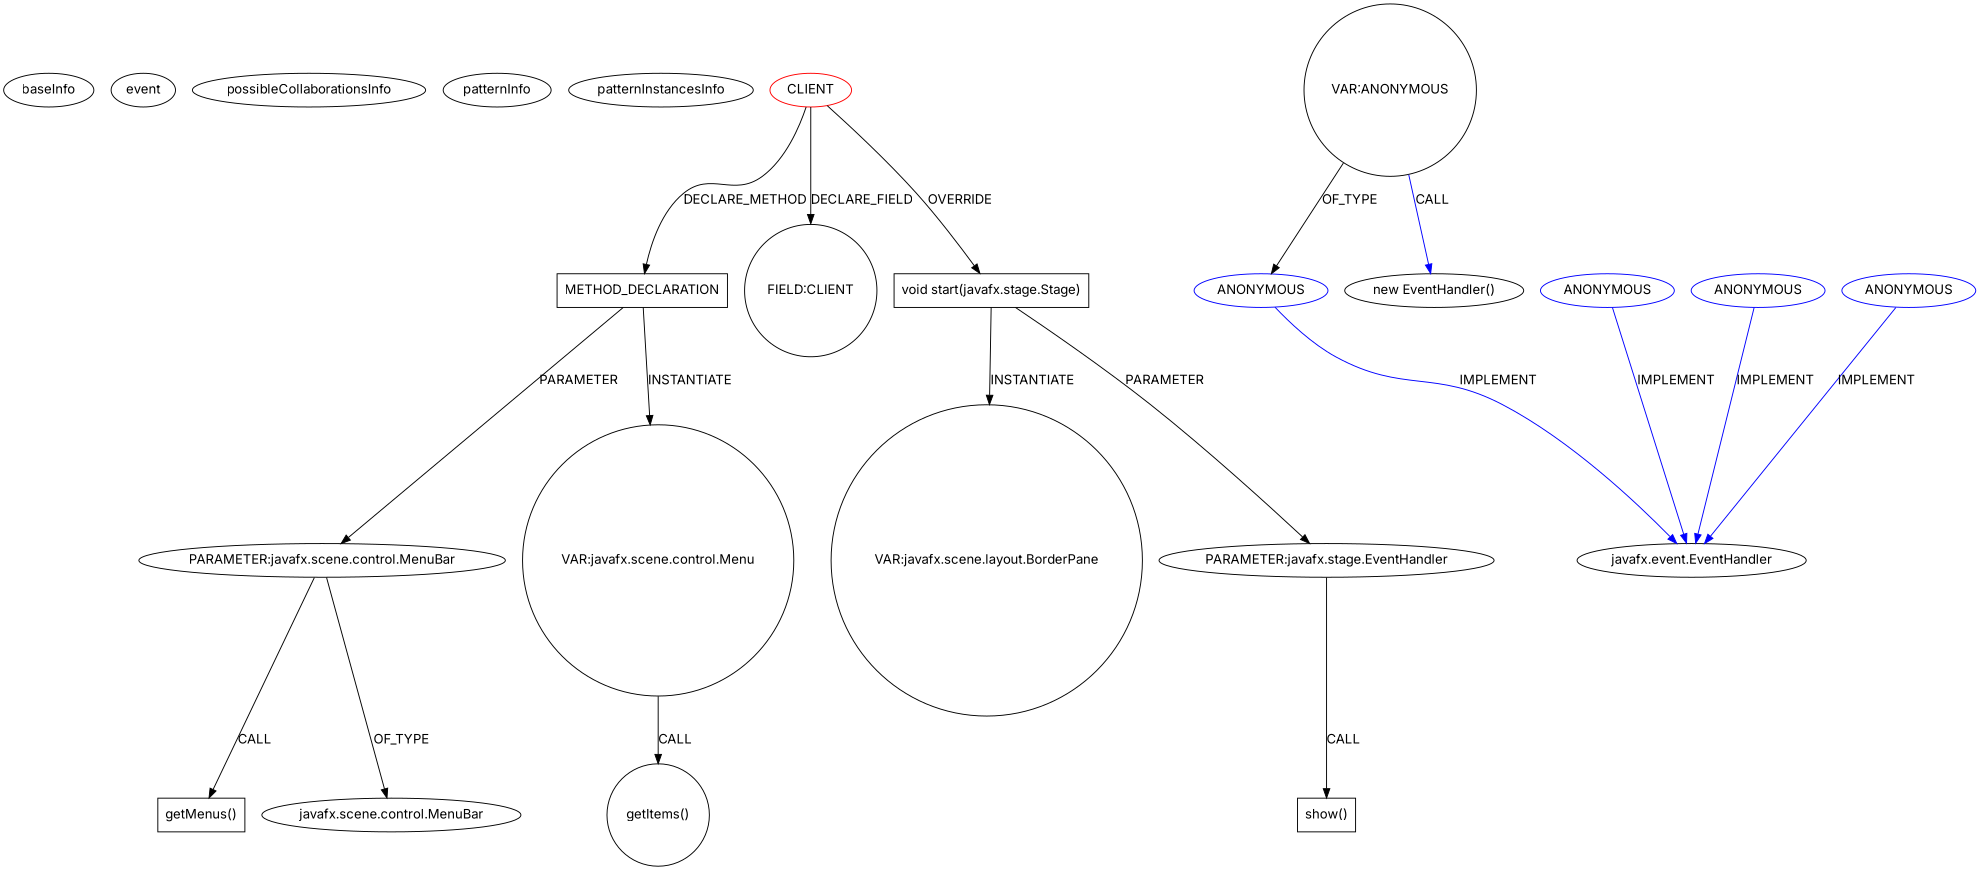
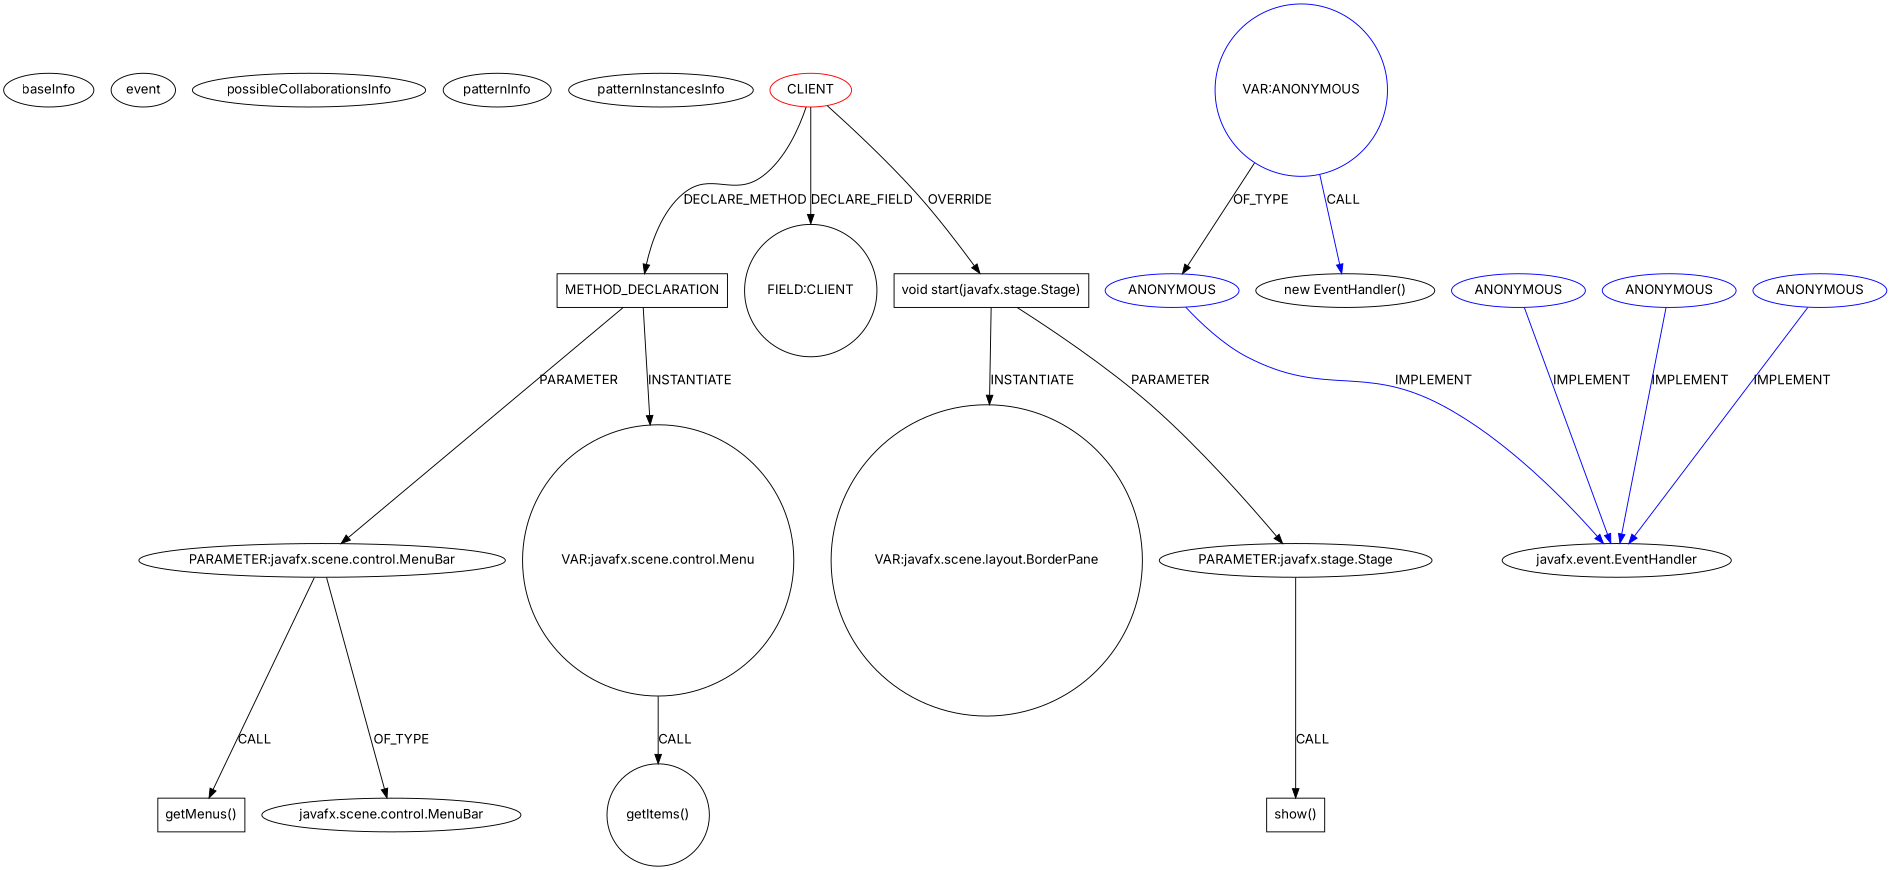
node "VAR:ANONYMOUS": color black -> blue
node "PARAMETER:javafx.stage.EventHandler": label "PARAMETER:javafx.stage.EventHandler" -> "PARAMETER:javafx.stage.Stage"
